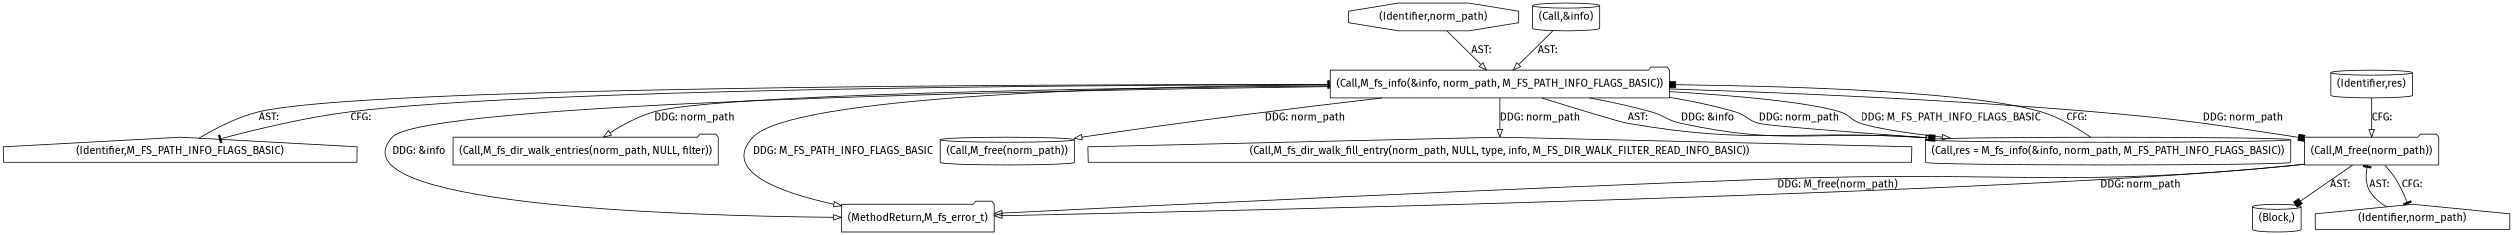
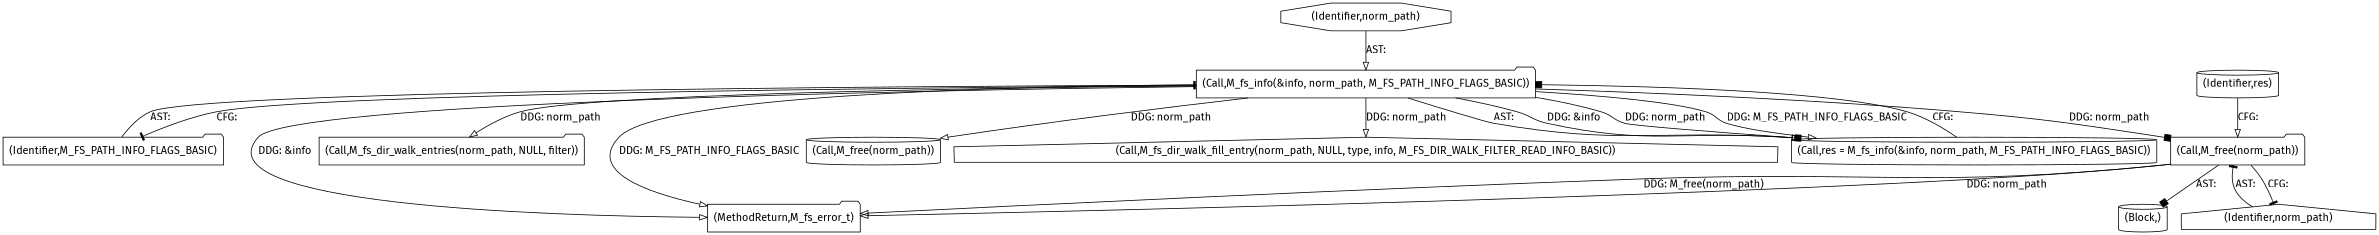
node "(Call,&info)": removed
node "(Identifier,M_FS_PATH_INFO_FLAGS_BASIC)": shape house -> folder
